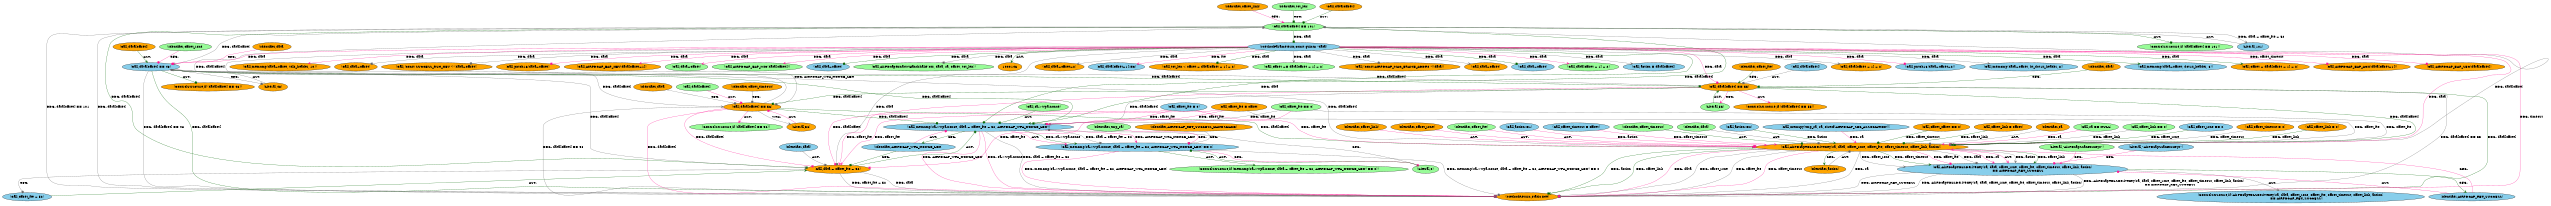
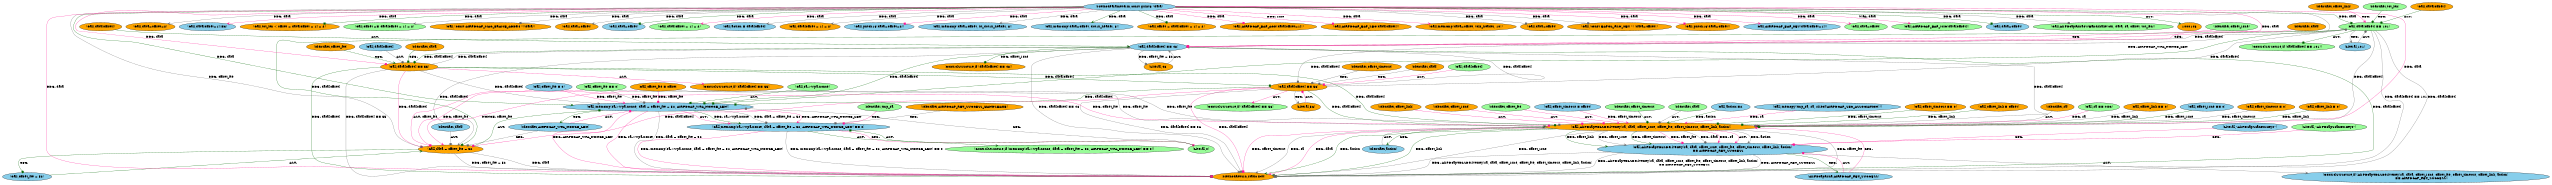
edge "(Call,data[offset] == 101)" -> "(MethodParameterIn,const guint8 *data)": reversed
edge "(Call,data[offset] == 101)" -> "(Literal,101)": label "DDG: data + offset_fte + 52" -> "CFG: "
edge "(MethodParameterIn,const guint8 *data)" -> "(Call,offset + data[offset + 1] + 2)": arrowhead vee -> box
edge "(MethodParameterIn,const guint8 *data)" -> "(Call,AIRPDCAP_EAP_MIC(data[offset]))": label "DDG: data" -> "WPA: data"
edge "(MethodParameterIn,const guint8 *data)" -> "(Call,data[offset+1]!=3)": label "DDG: fte" -> "DDG: data"
edge "(MethodParameterIn,const guint8 *data)" -> "(Call,AIRPDCAP_EAP_ACK(data[offset+1]))": label "DDG: offset_timeout" -> "DDG: data"
edge "(MethodParameterIn,const guint8 *data)" -> "(Call,AIRPDCAP_EAP_SEC(data[offset]))": label "DDG: data" -> "DDG: rsne"
node "(Call,(const SUCCESS_RSN_KEY *) (data+offset))": label "(Call,(const SUCCESS_RSN_KEY *) (data+offset))" -> "(Call,(const EAPOL_RSN_KEY *) (data+offset))"
node "(Call,AIRPDCAP_EAP_KEY(data[offset+1]))": fillcolor orange -> skyblue
edge "(Call,data[offset] == 48)" -> "(Call,data[offset] == 56)": reversed
edge "(Call,data[offset] == 48)" -> "(ControlStructure,if (data[offset] == 48))": label "AST: " -> "DDG: offset_rsne"
edge "(Call,data[offset] == 48)" -> "(Literal,48)": label "CFG: " -> "DDG: offset_fte + 52"
edge "(MethodParameterIn,const guint8 *data)" -> "(Call,data + offset_fte + 52)": label "DDG: data" -> "DDG: offset_fte"
node "(Literal,55)": removed
edge "(Call,data[offset] == 56)" -> "(Literal,56)": label "WPA: " -> "CFG: "
edge "(MethodParameterIn,const guint8 *data)" -> "(MethodReturn,static INT)": label "DDG: timeout" -> "DDG: data"
node "(Call,action!=1)": removed
node "(Call,offset_offset == 0)": label "(Call,offset_offset == 0)" -> "(Call,offset_timeout == 0)"
node "(Call,sa == NULL)": label "(Call,sa == NULL)" -> "(Call,sa == MIC)"
node "(Call,offset_link == 0)": fillcolor palegreen -> orange
edge "(Call,offset_fte = 0)" -> "(Call,data + offset_fte + 52)": label "DDG: offset_fte" -> "AST: offset_fte"
edge "(Call,offset_fte = offset)" -> "(Call,data + offset_fte + 52)": label "DDG: offset_fte" -> "NONCE: offset_fte"
edge "(Identifier,AIRPDCAP_WPA_NONCE_LEN)" -> "(Call,data + offset_fte + 52)": color darkgreen -> gray40
node "(Identifier,action)": fillcolor orange -> skyblue
edge "(Call,data + offset_fte + 52)" -> "(Call,offset_fte + 52)": color gray40 -> darkgreen
node "(Identifier,AIRPDCAP_RET_SUCCESS)": label "(Identifier,AIRPDCAP_RET_SUCCESS)" -> "(AirPDcapRsna,AIRPDCAP_RET_SUCCESS)"
